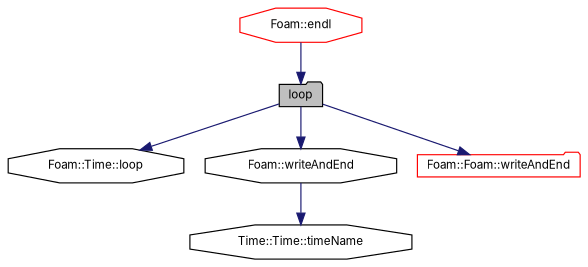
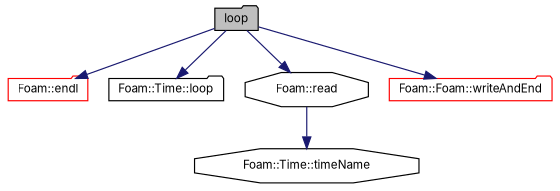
node "Foam::endl": shape octagon -> folder
edge "Foam::endl" -> "loop": reversed
node "Foam::Time::loop": shape octagon -> folder
node "Foam::writeAndEnd": label "Foam::writeAndEnd" -> "Foam::read"
node "Time::Time::timeName": label "Time::Time::timeName" -> "Foam::Time::timeName"
